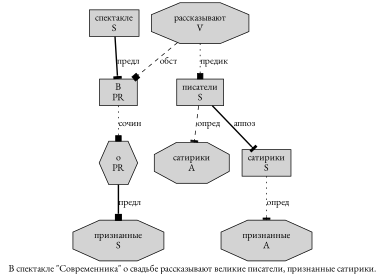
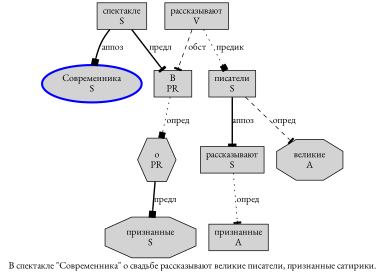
node "рассказывают V": shape octagon -> box
edge "рассказывают V" -> "В PR": arrowhead box -> tee
node "Современника S": added
edge "В PR" -> "о PR": label "сочин" -> "опред"
node "сатирики A": label "сатирики A" -> "великие A"
node "сатирики S": label "сатирики S" -> "рассказывают S"
node "признанные A": shape octagon -> box
